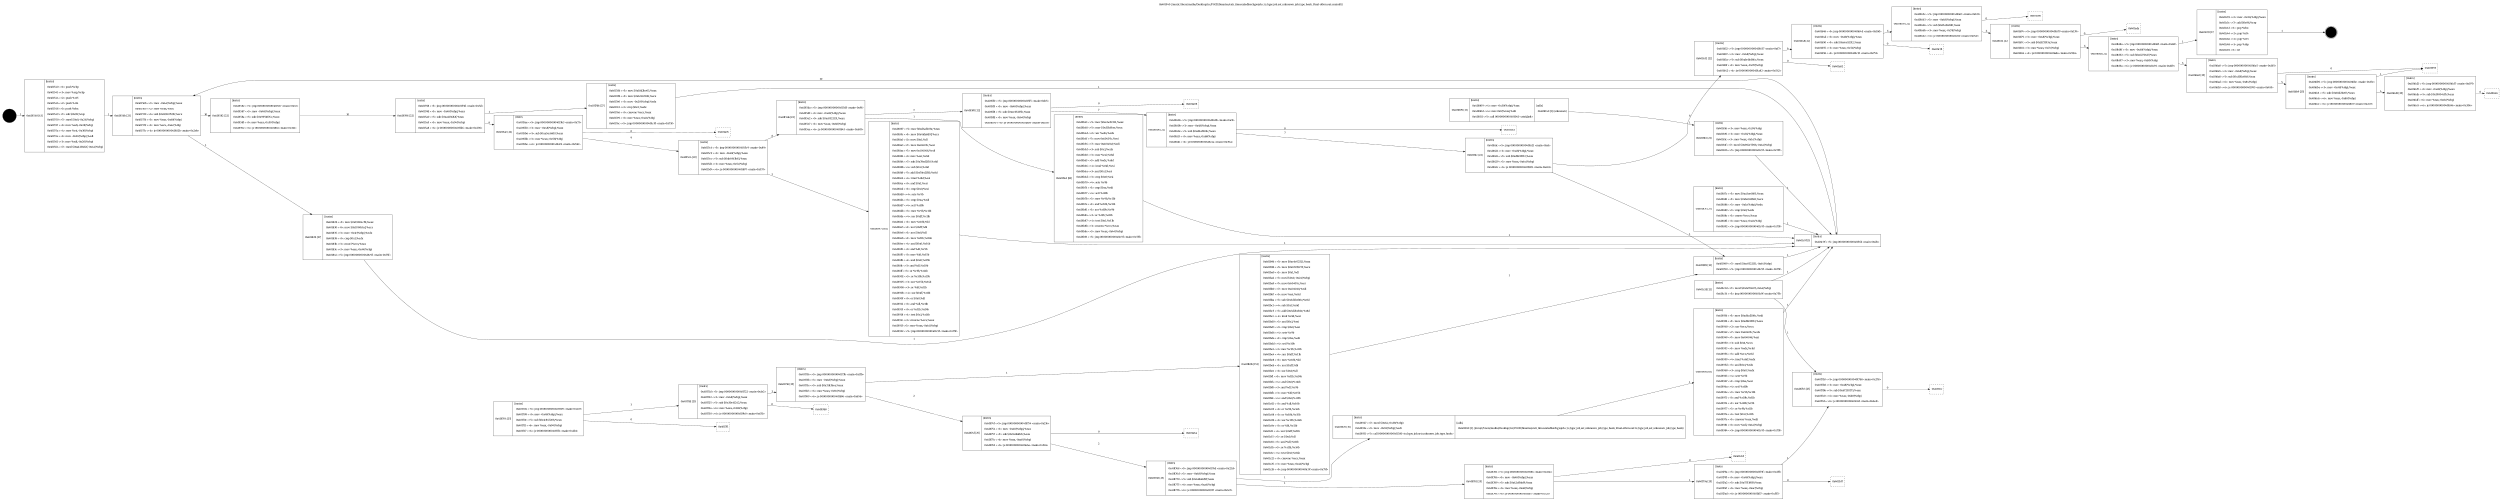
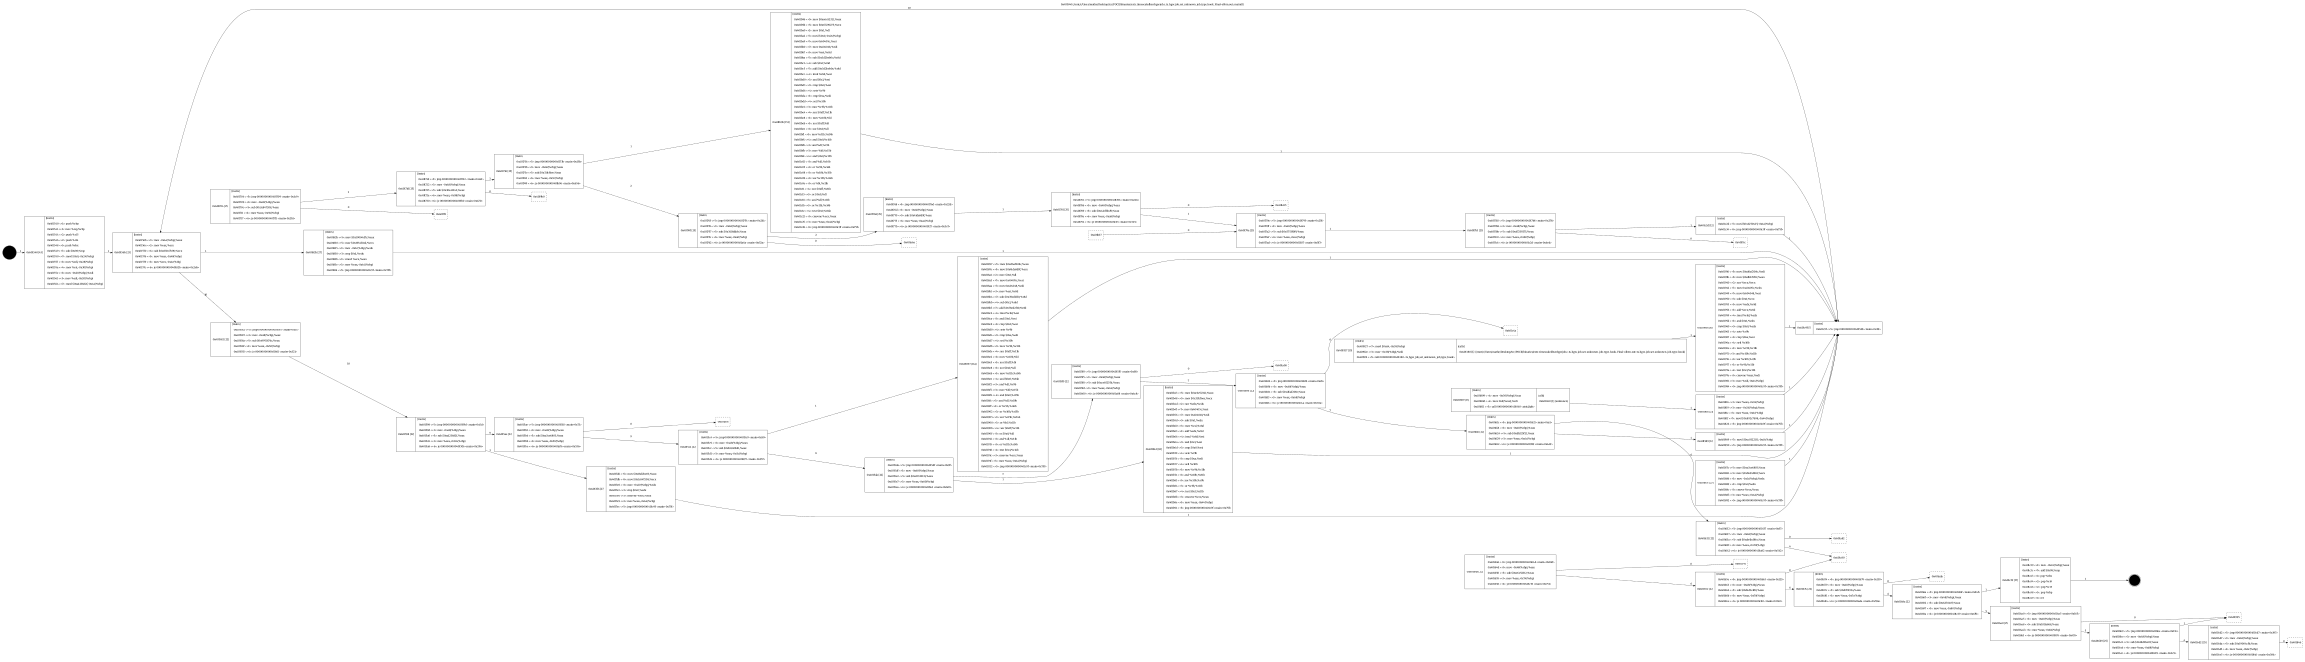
edge "0x401632 [22]" -> "0x401648 [22]": now "0x401632 [22]" -> "0x401c80"
edge "0x401b96 [151]" -> "0x401989 [12]": now "0x401b96 [151]" -> "0x401c9f [5]"
edge "0x401c2d [12]" -> "0x4017b3 [25]": reversed
edge "0x401768 [25]" -> "0x401927 [15]": removed, label "1"
edge "0x40179a [25]" -> "0x401b37": reversed
